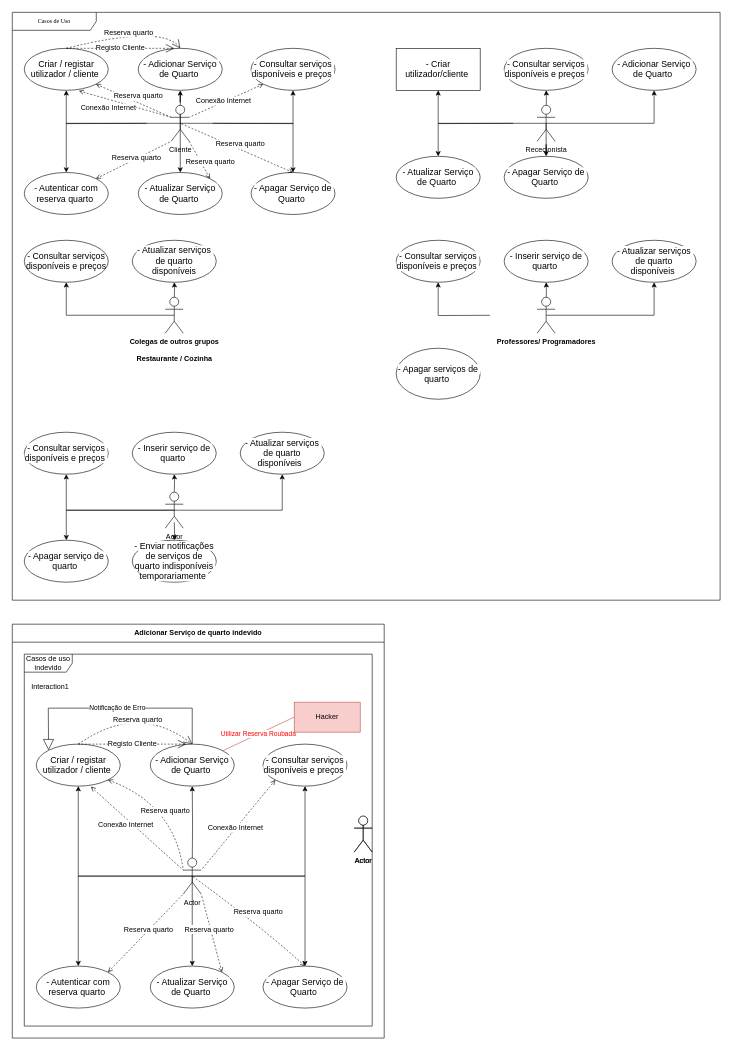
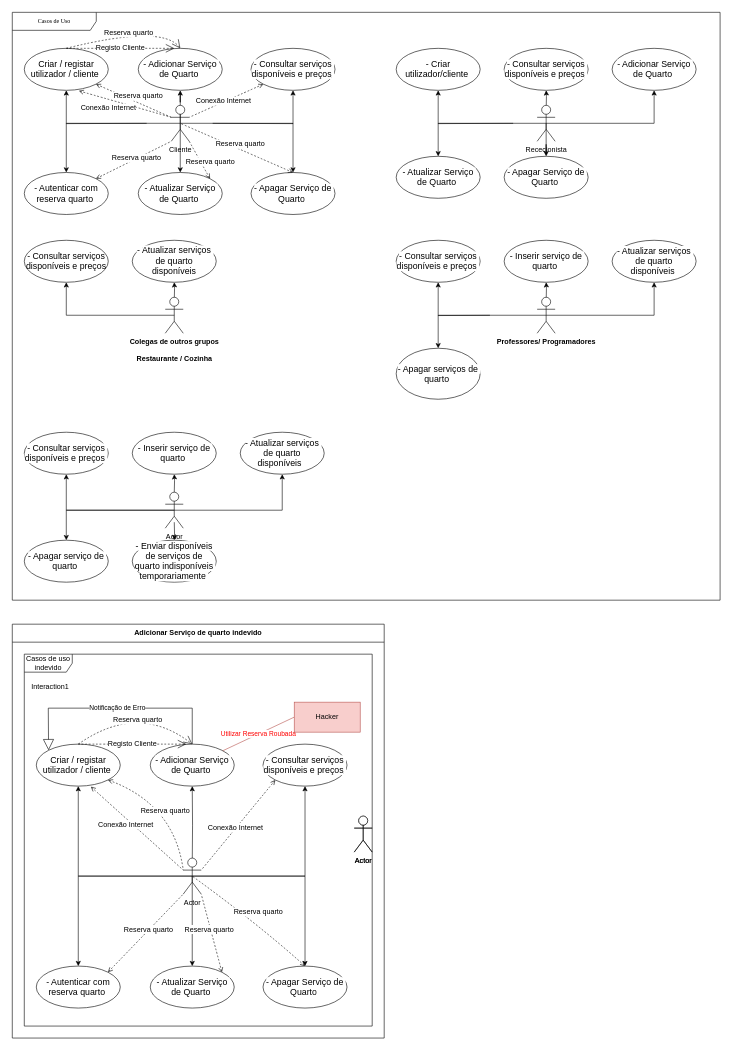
node "- Criar utilizador/cliente": shape rectangle -> ellipse
edge "Professores/ Programadores" -> "- Apagar serviços de quarto": added
node "- Enviar notificações de serviços de quarto indisponíveis temporariamente": label "- Enviar notificações de serviços de quarto indisponíveis temporariamente" -> "- Enviar disponíveis de serviços de quarto indisponíveis temporariamente"
